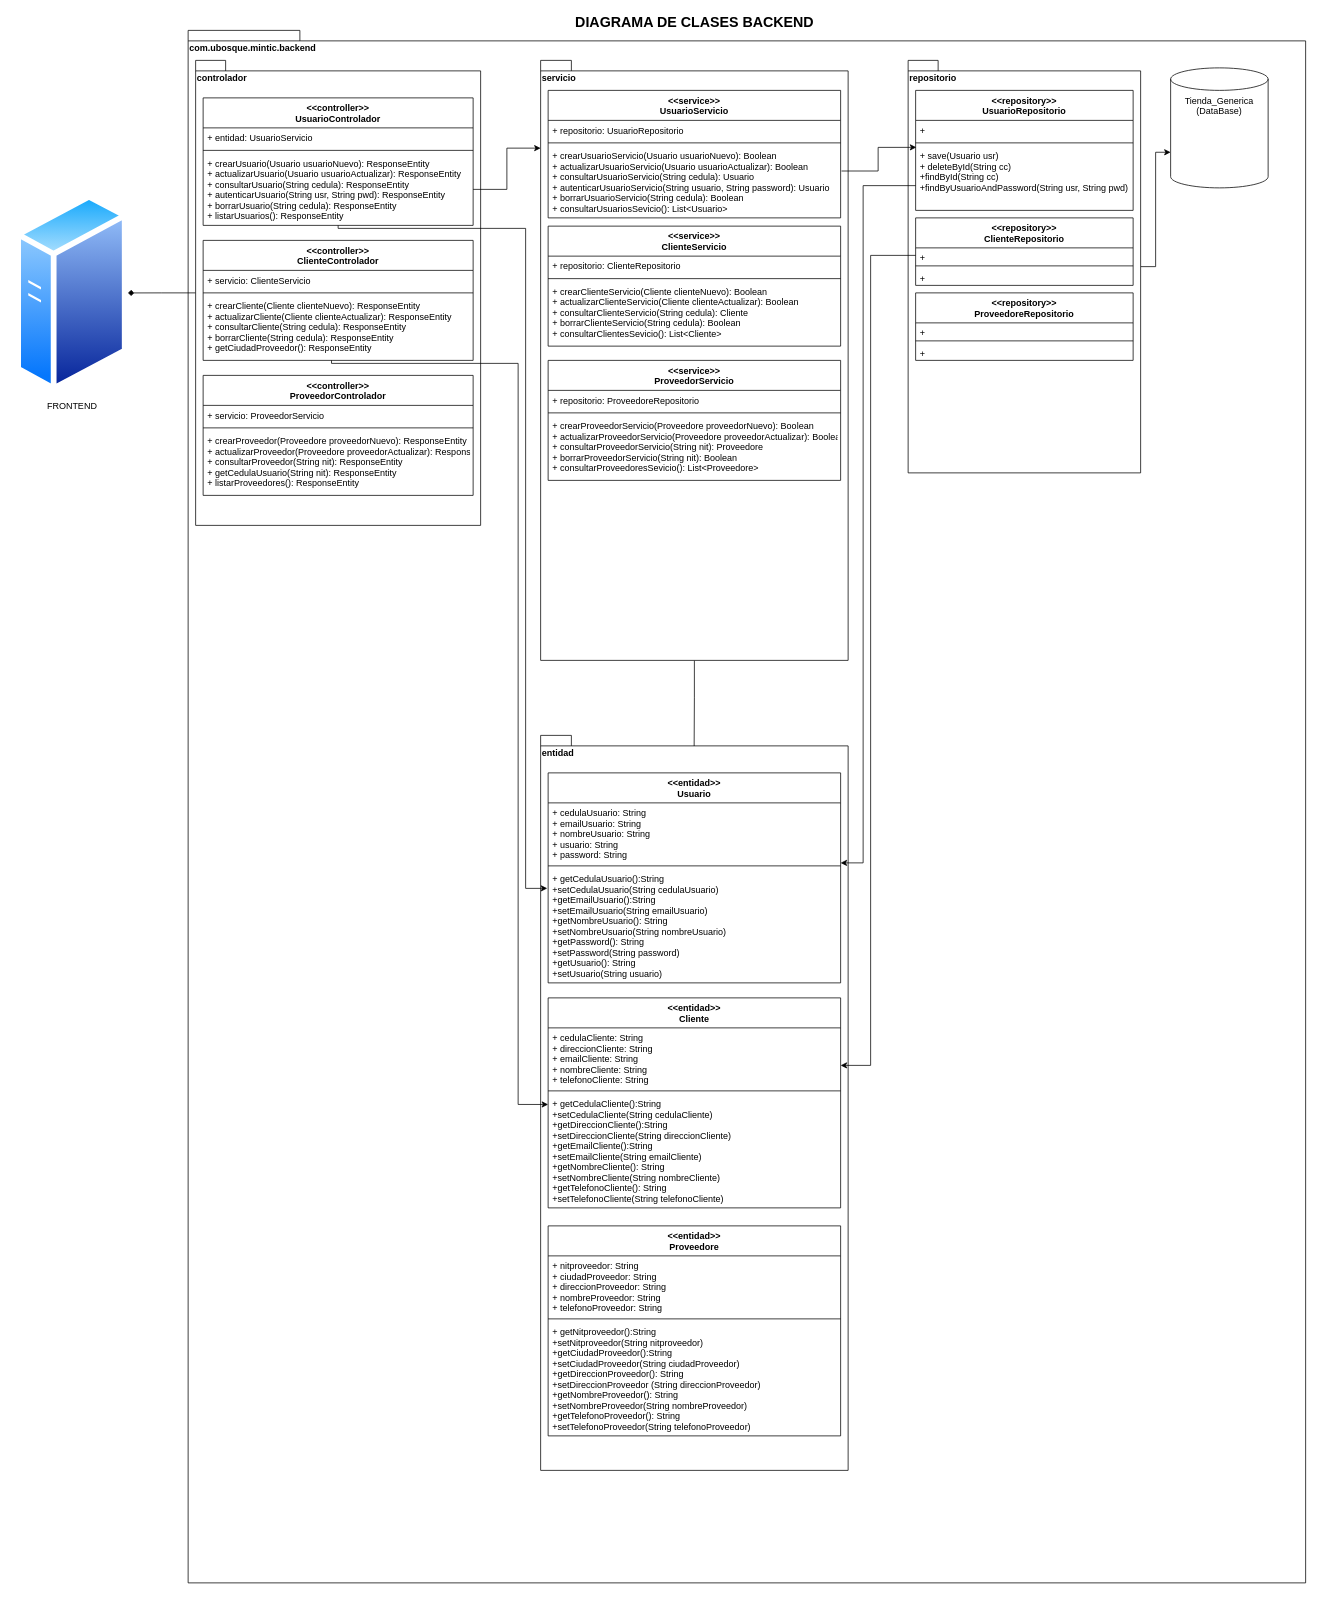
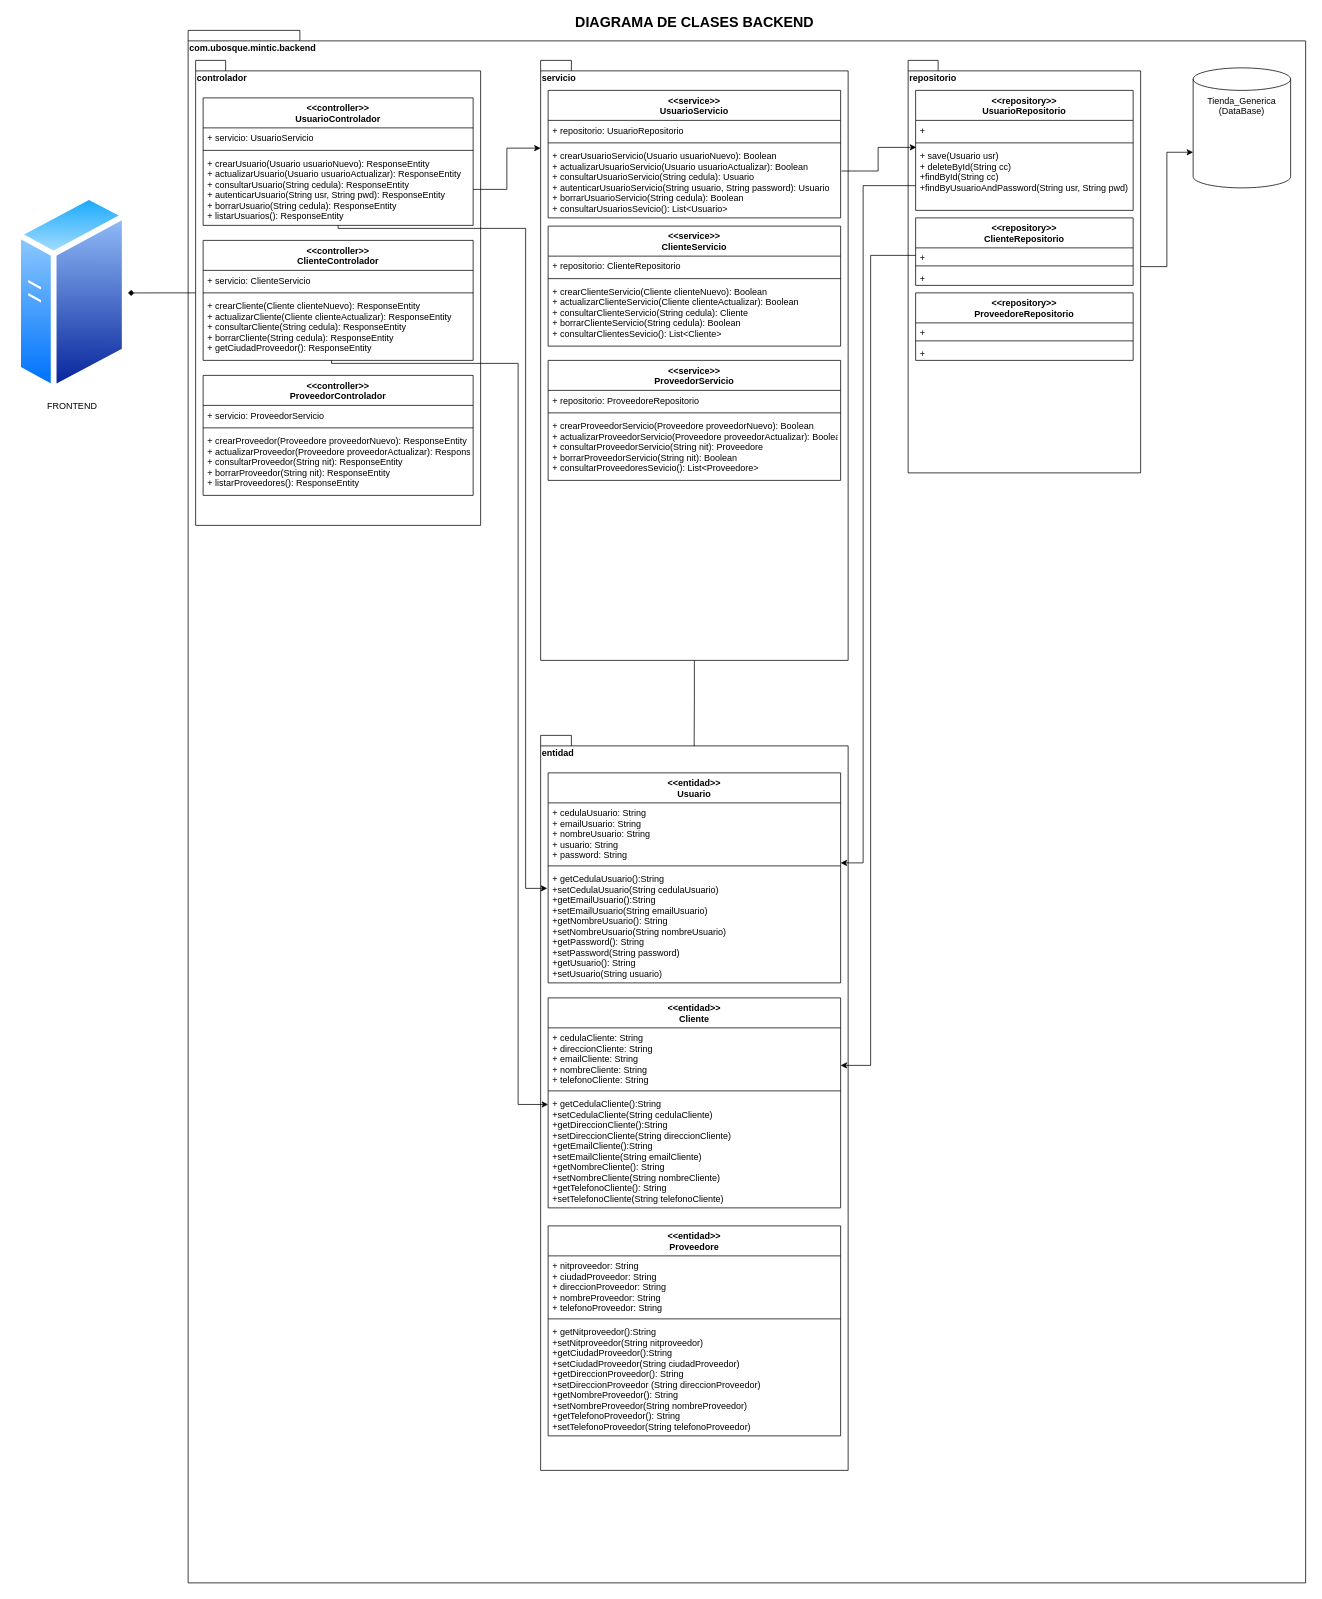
node "Tienda_Generica (DataBase)": moved (1219, 128) -> (1242, 128)
node "+ entidad: UsuarioServicio": label "+ entidad: UsuarioServicio" -> "+ servicio: UsuarioServicio"
node "+ crearProveedor(Proveedore proveedorNuevo): ResponseEntity + actualizarProveedor(Proveedore proveedorActualizar): ResponseEntity + consultarProveedor(String nit): ResponseEntity + getCedulaUsuario(String nit): ResponseEntity + listarProveedores(): ResponseEntity": label "+ crearProveedor(Proveedore proveedorNuevo): ResponseEntity + actualizarProveedor(Proveedore proveedorActualizar): ResponseEntity + consultarProveedor(String nit): ResponseEntity + getCedulaUsuario(String nit): ResponseEntity + listarProveedores(): ResponseEntity" -> "+ crearProveedor(Proveedore proveedorNuevo): ResponseEntity + actualizarProveedor(Proveedore proveedorActualizar): ResponseEntity + consultarProveedor(String nit): ResponseEntity + borrarProveedor(String nit): ResponseEntity + listarProveedores(): ResponseEntity"
